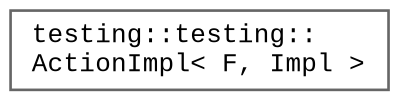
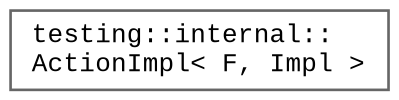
node "testing::testing:: ActionImpl< F, Impl >": label "testing::testing:: ActionImpl< F, Impl >" -> "testing::internal:: ActionImpl< F, Impl >"
